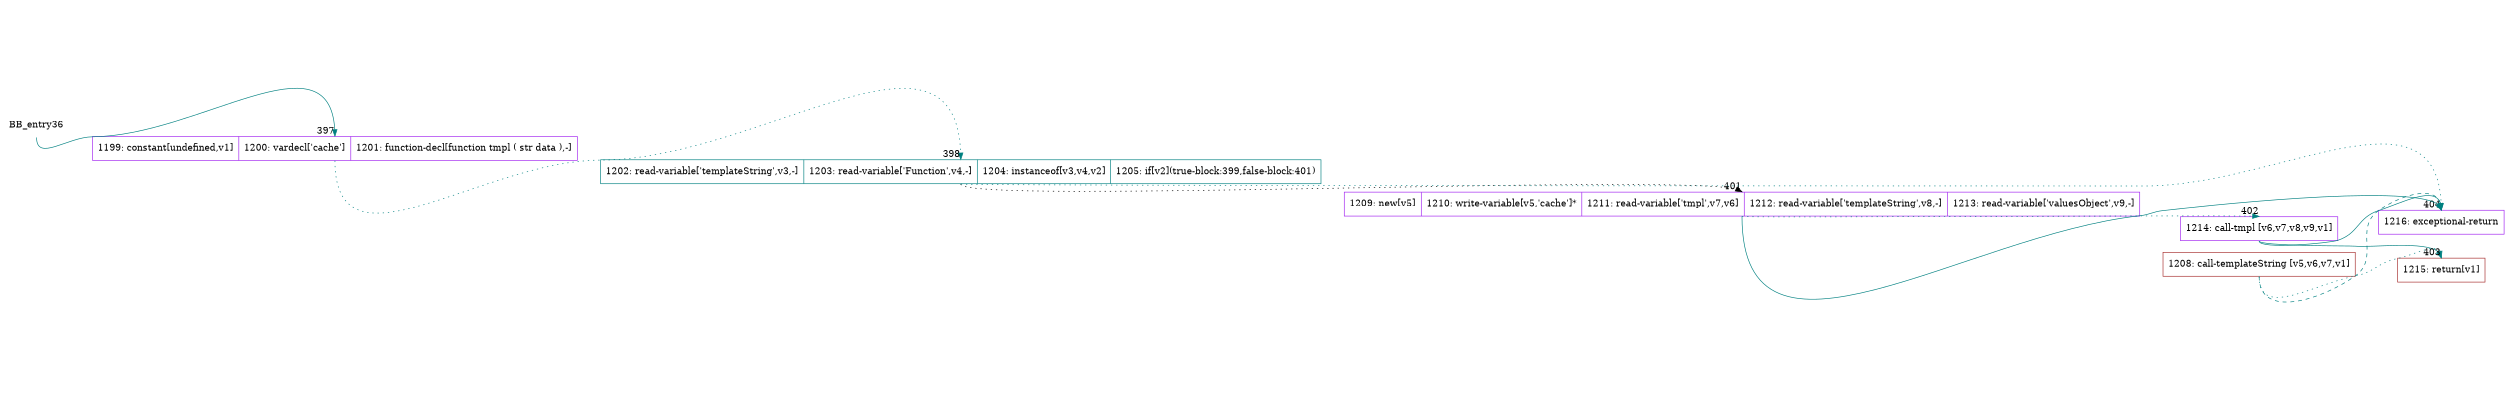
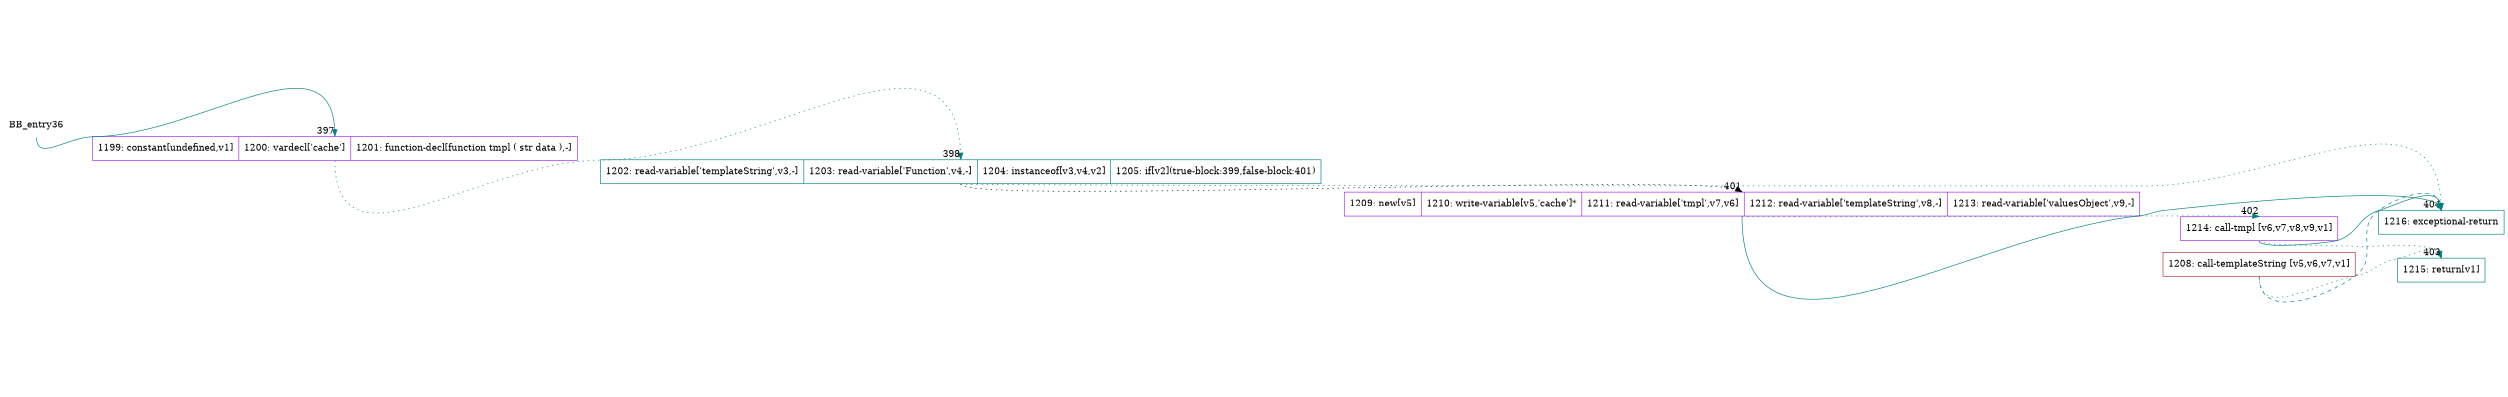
node "1216: exceptional-return": color purple -> teal
edge "1214: call-tmpl [v6,v7,v8,v9,v1]" -> "1215: return[v1]": style solid -> dotted
node "1215: return[v1]": color brown -> teal
